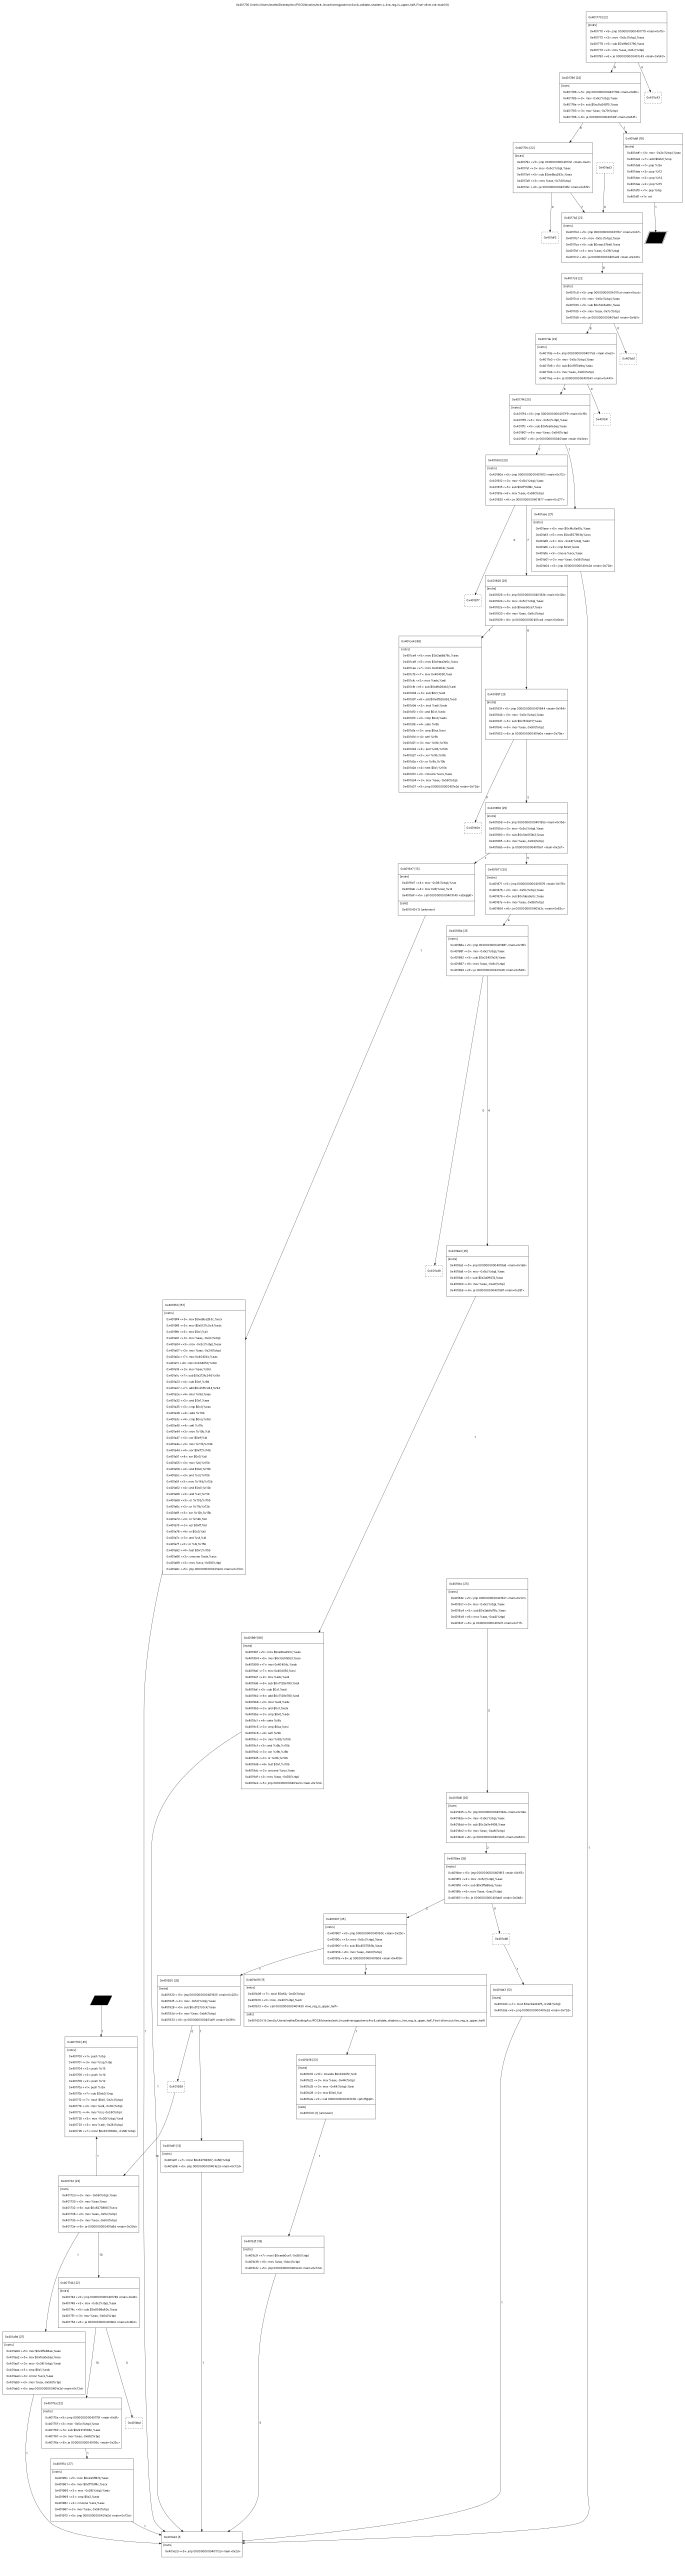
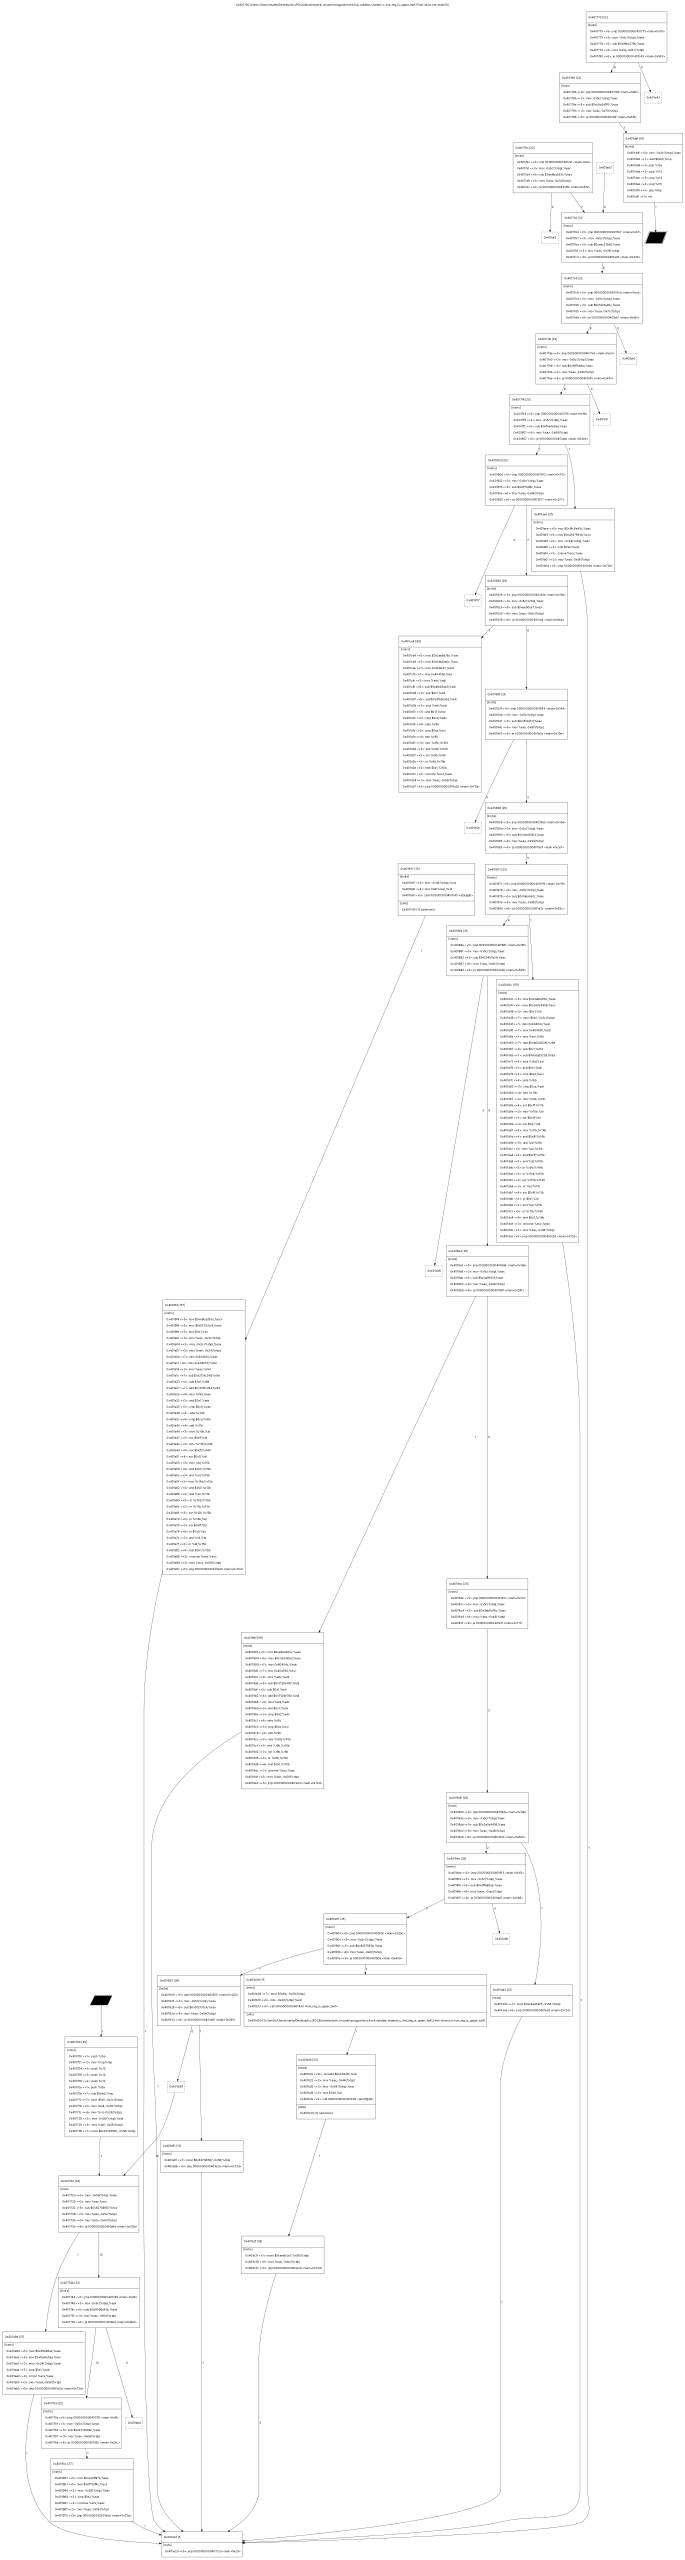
edge "0x401786 [22]" -> "0x40179c [22]": removed, label "8"
edge "0x401858 [25]" -> "0x4019e7 [13]": removed, label "1"
node "0x401d3c [151]": added
edge "0x4018a3 [25]" -> "0x4018bc [25]": added, label "3"
edge "0x401ab8" -> "0x401dd3 [12]": now "0x4018d5 [25]" -> "0x401dd3 [12]"
edge "0x40172d [23]" -> "0x401700 [45]": reversed
